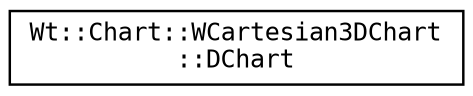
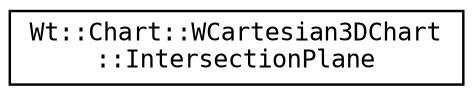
node "Wt::Chart::WCartesian3DChart ::DChart": label "Wt::Chart::WCartesian3DChart ::DChart" -> "Wt::Chart::WCartesian3DChart ::IntersectionPlane"
